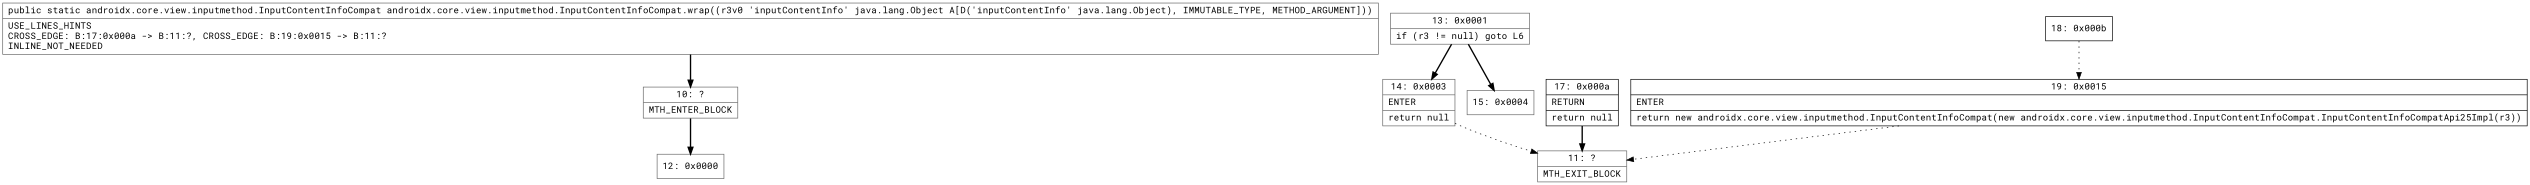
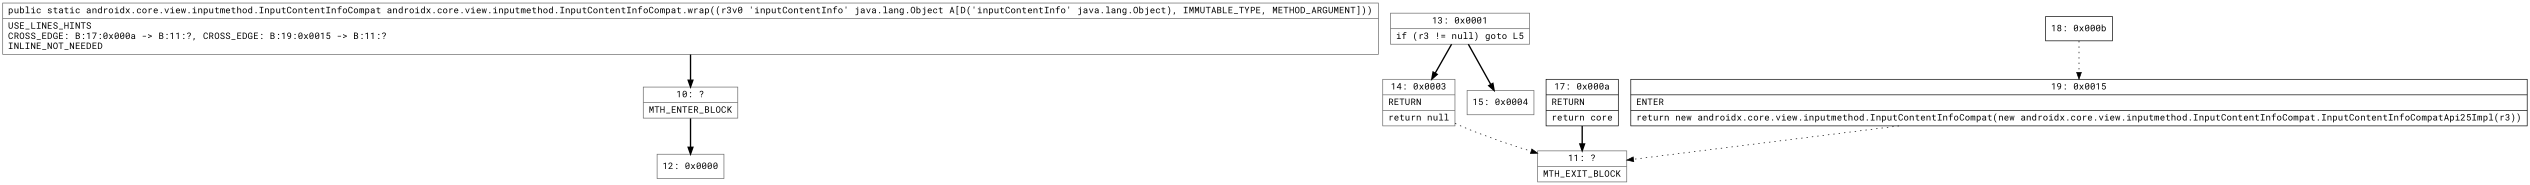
node "13: 0x0001": text "if (r3 != null) goto L6" -> "if (r3 != null) goto L5"
node "14: 0x0003": text "ENTER" -> "RETURN"
node "17: 0x000a": text "return null" -> "return core"
